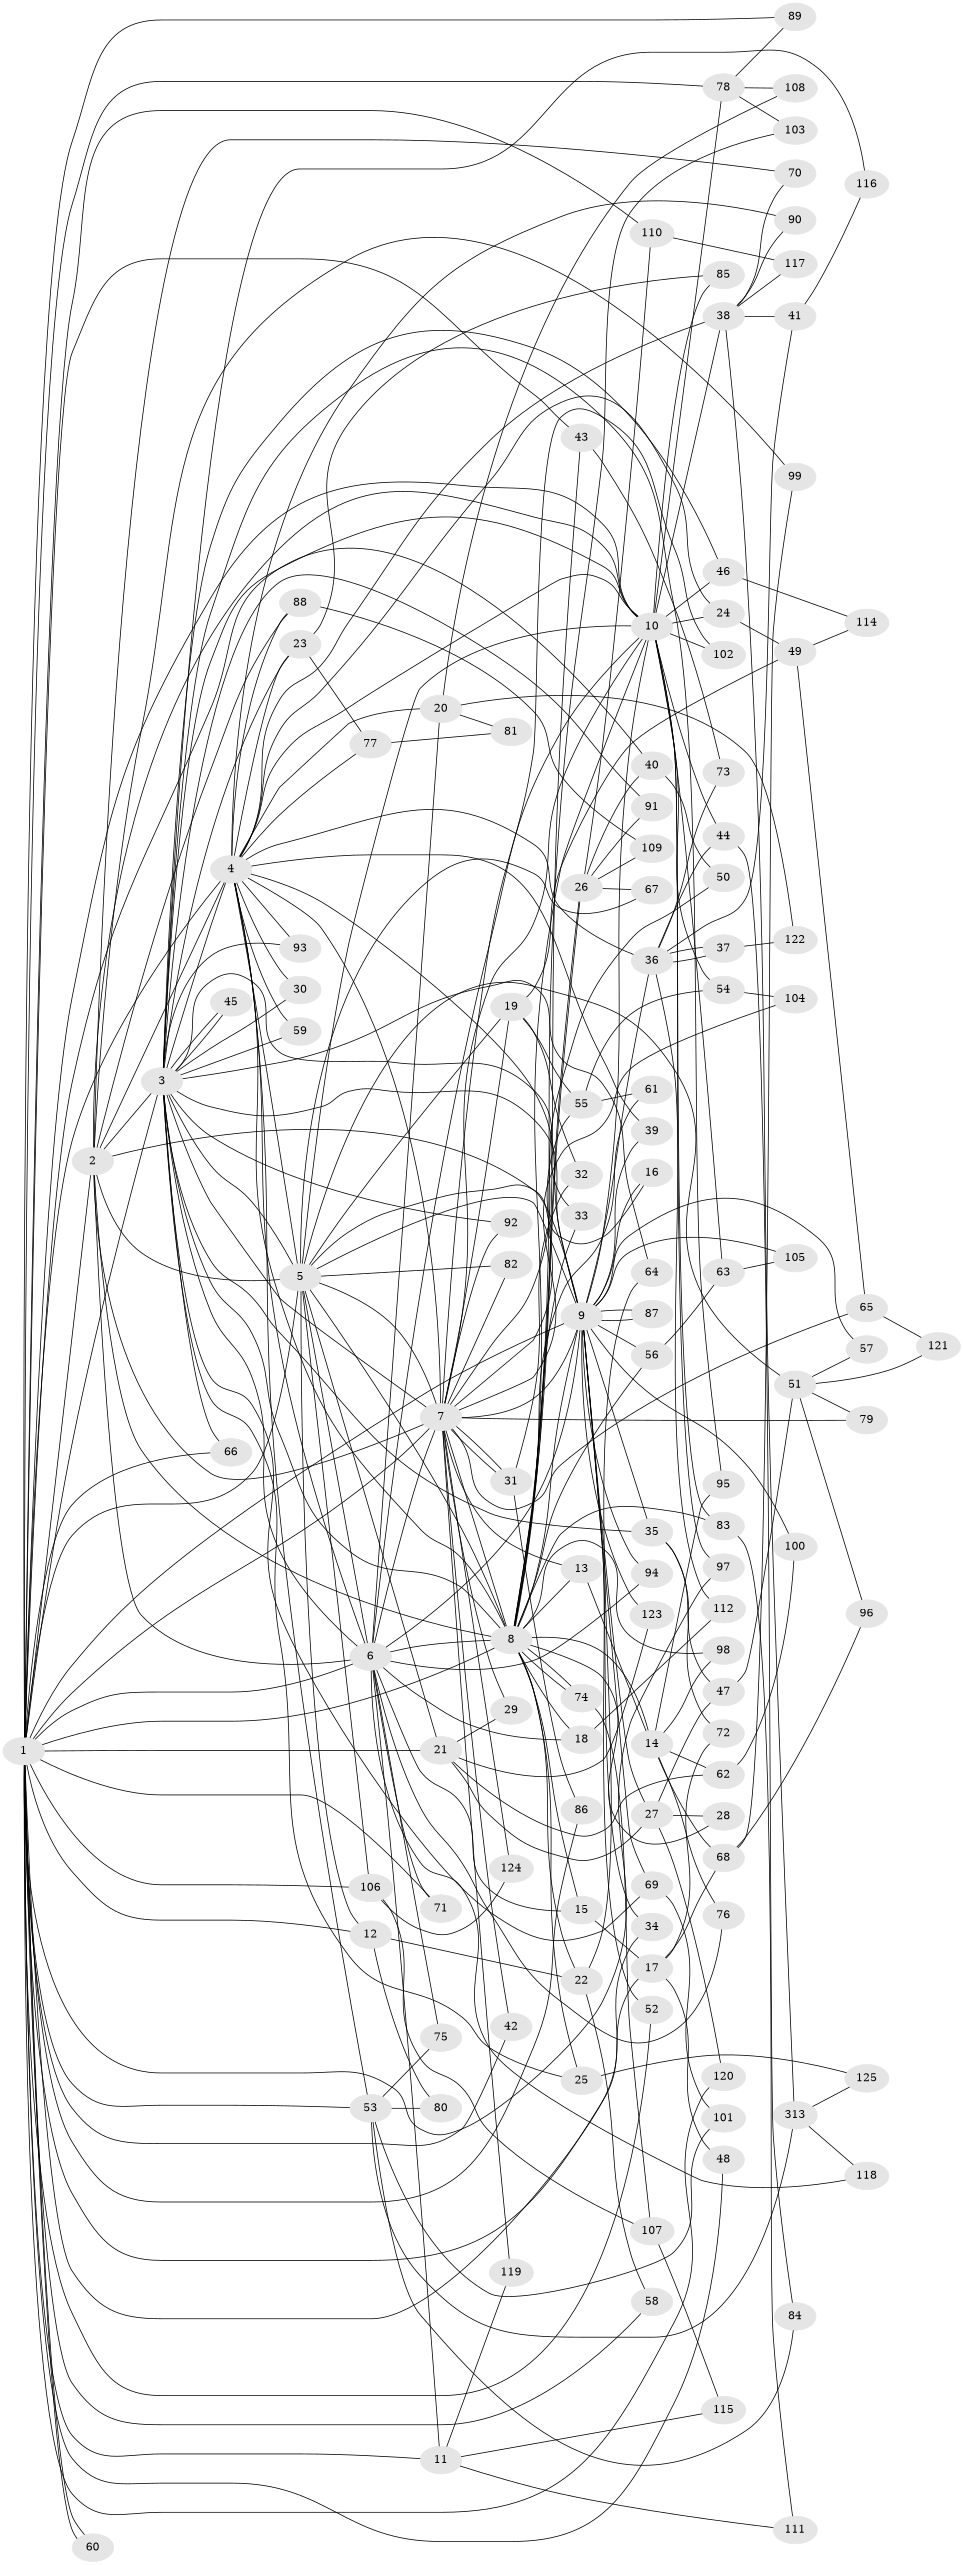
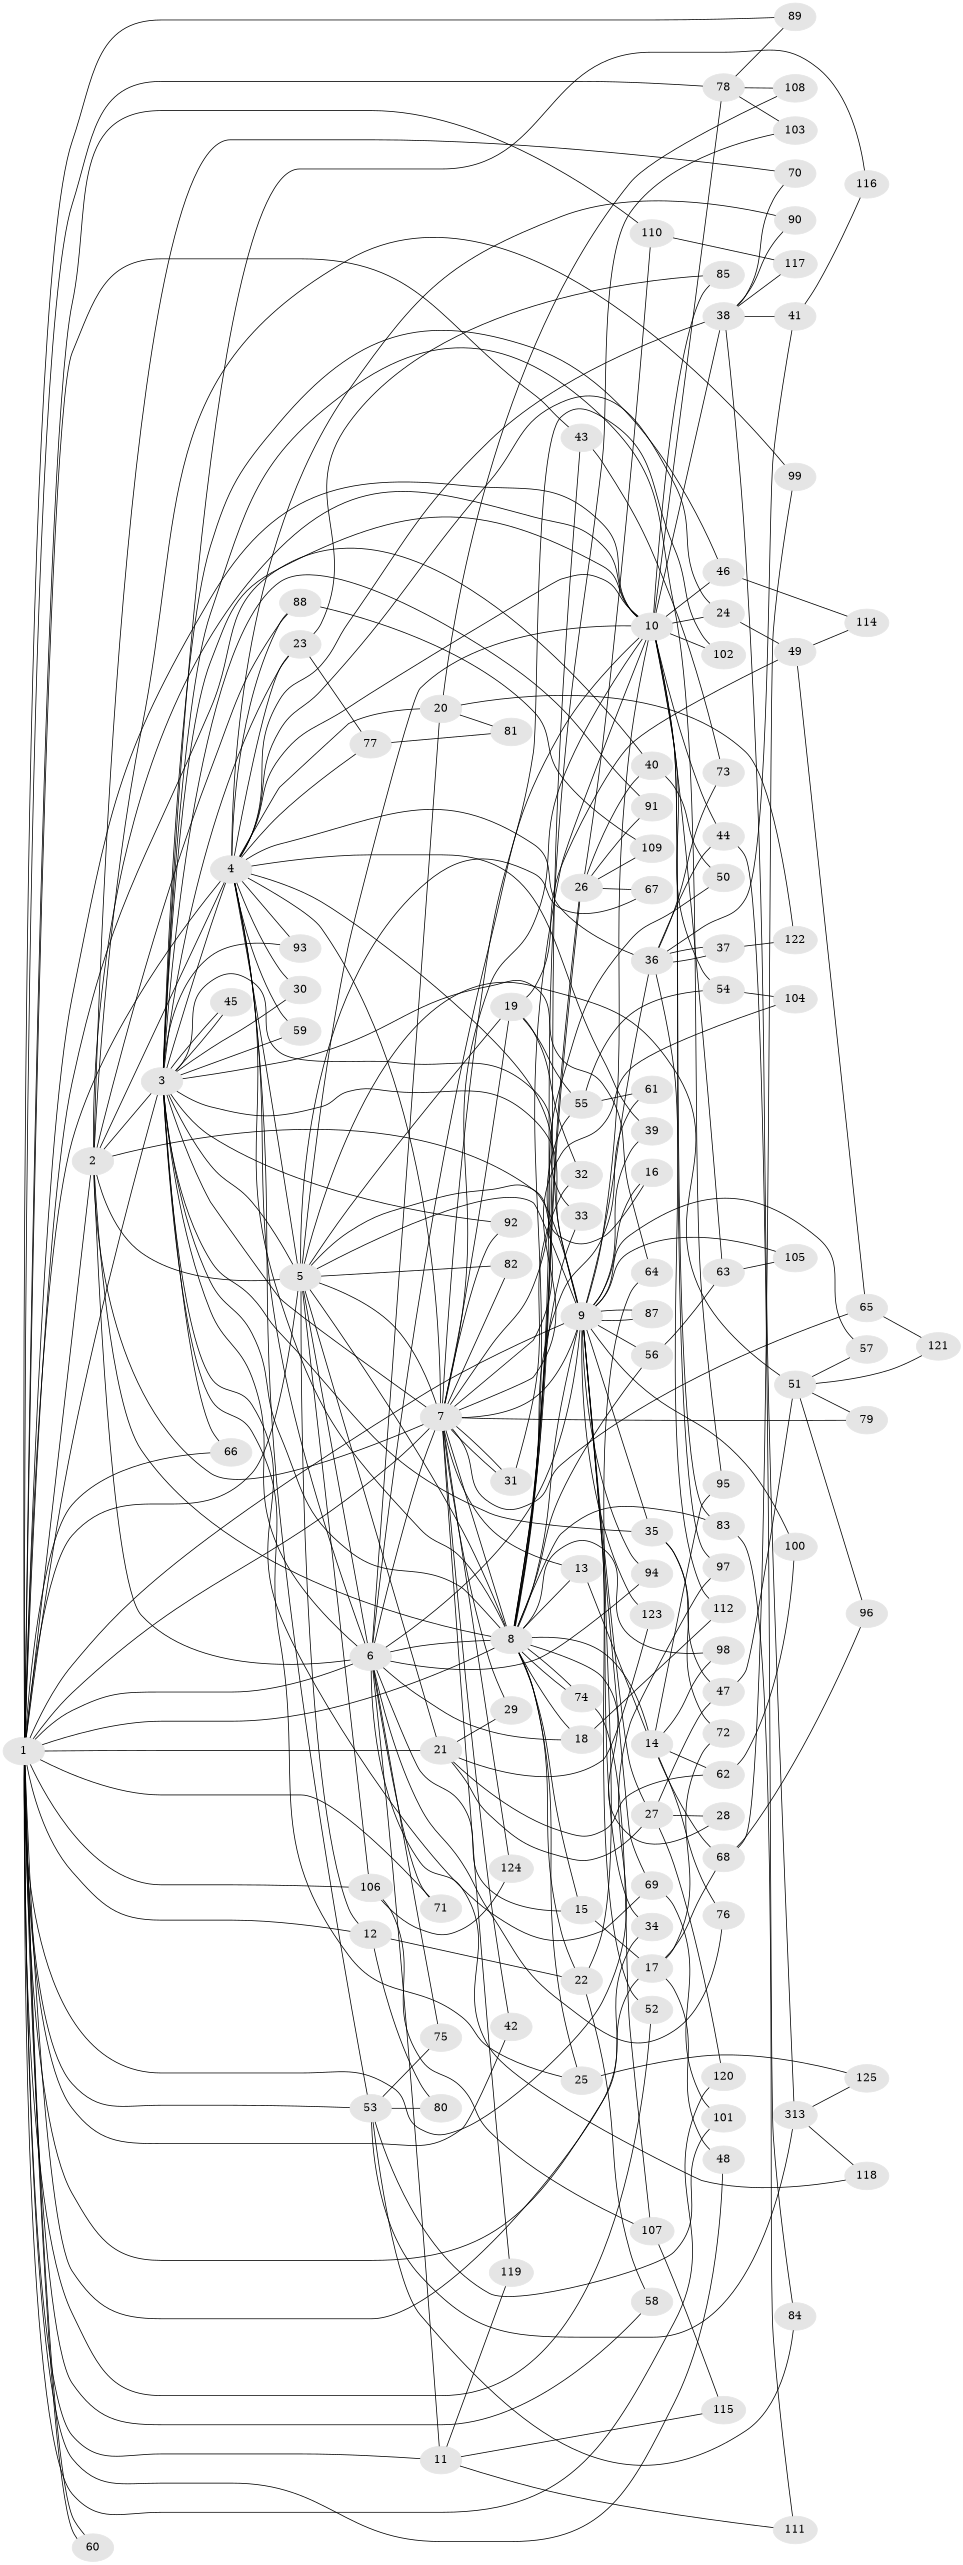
node "86": removed
